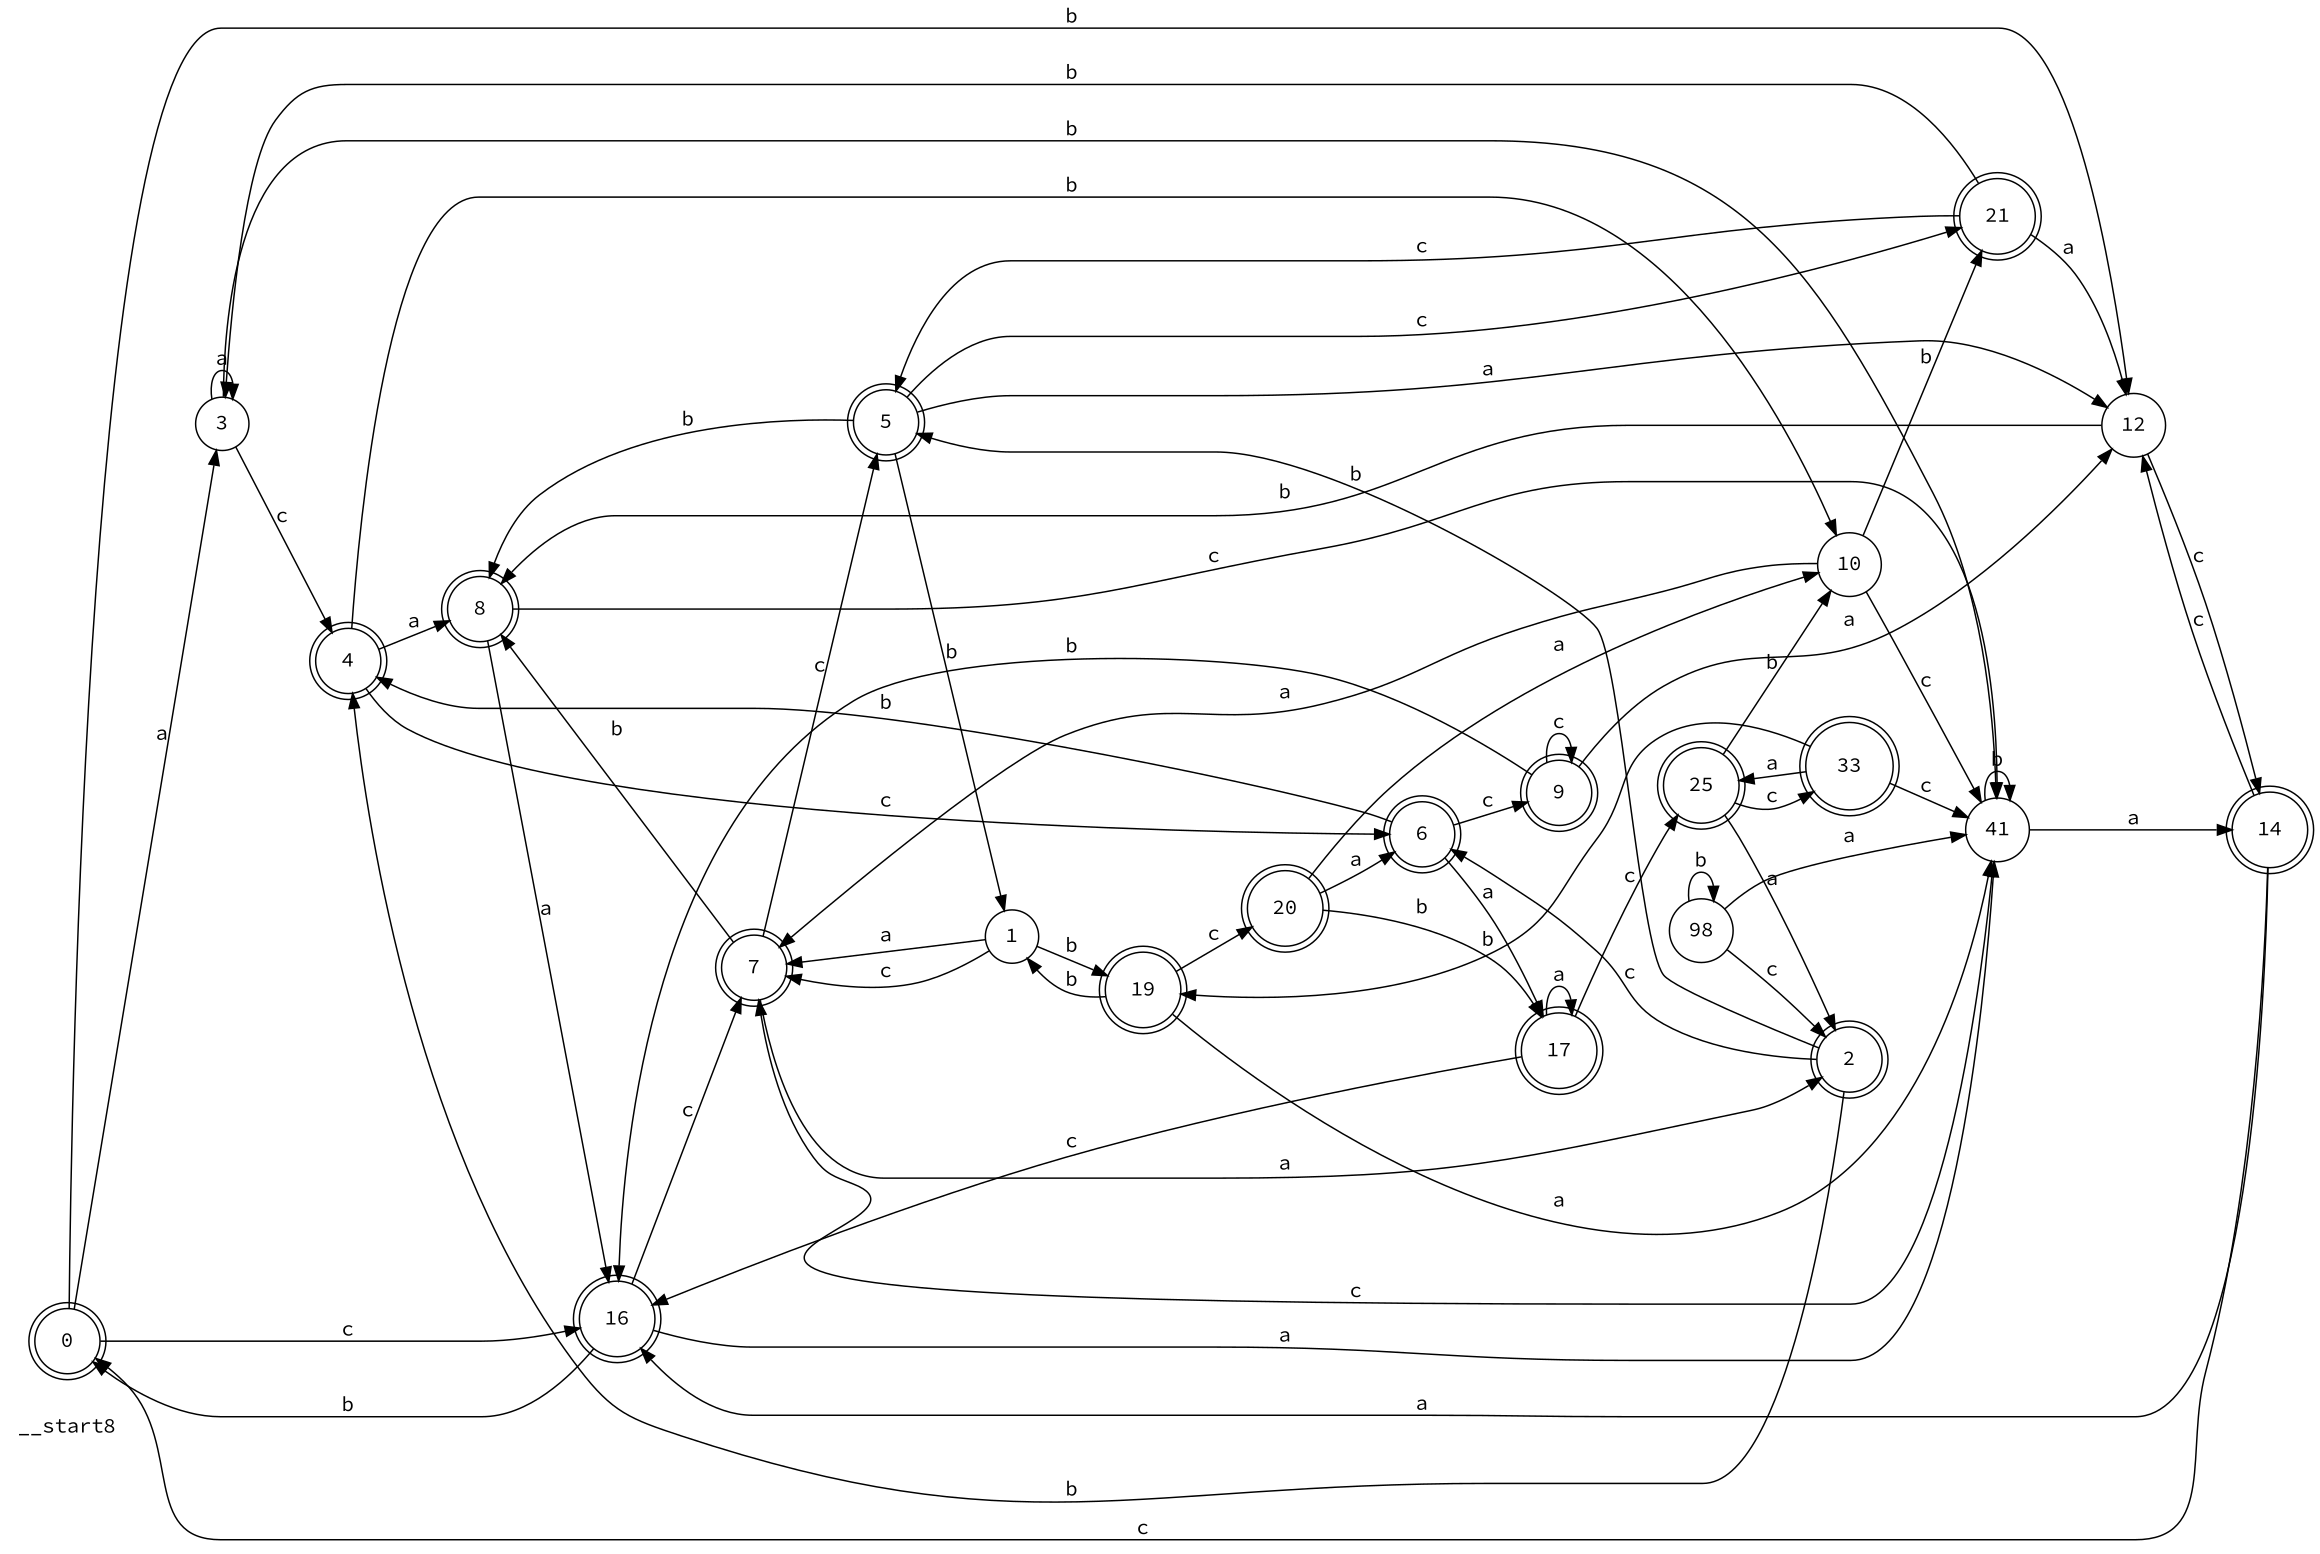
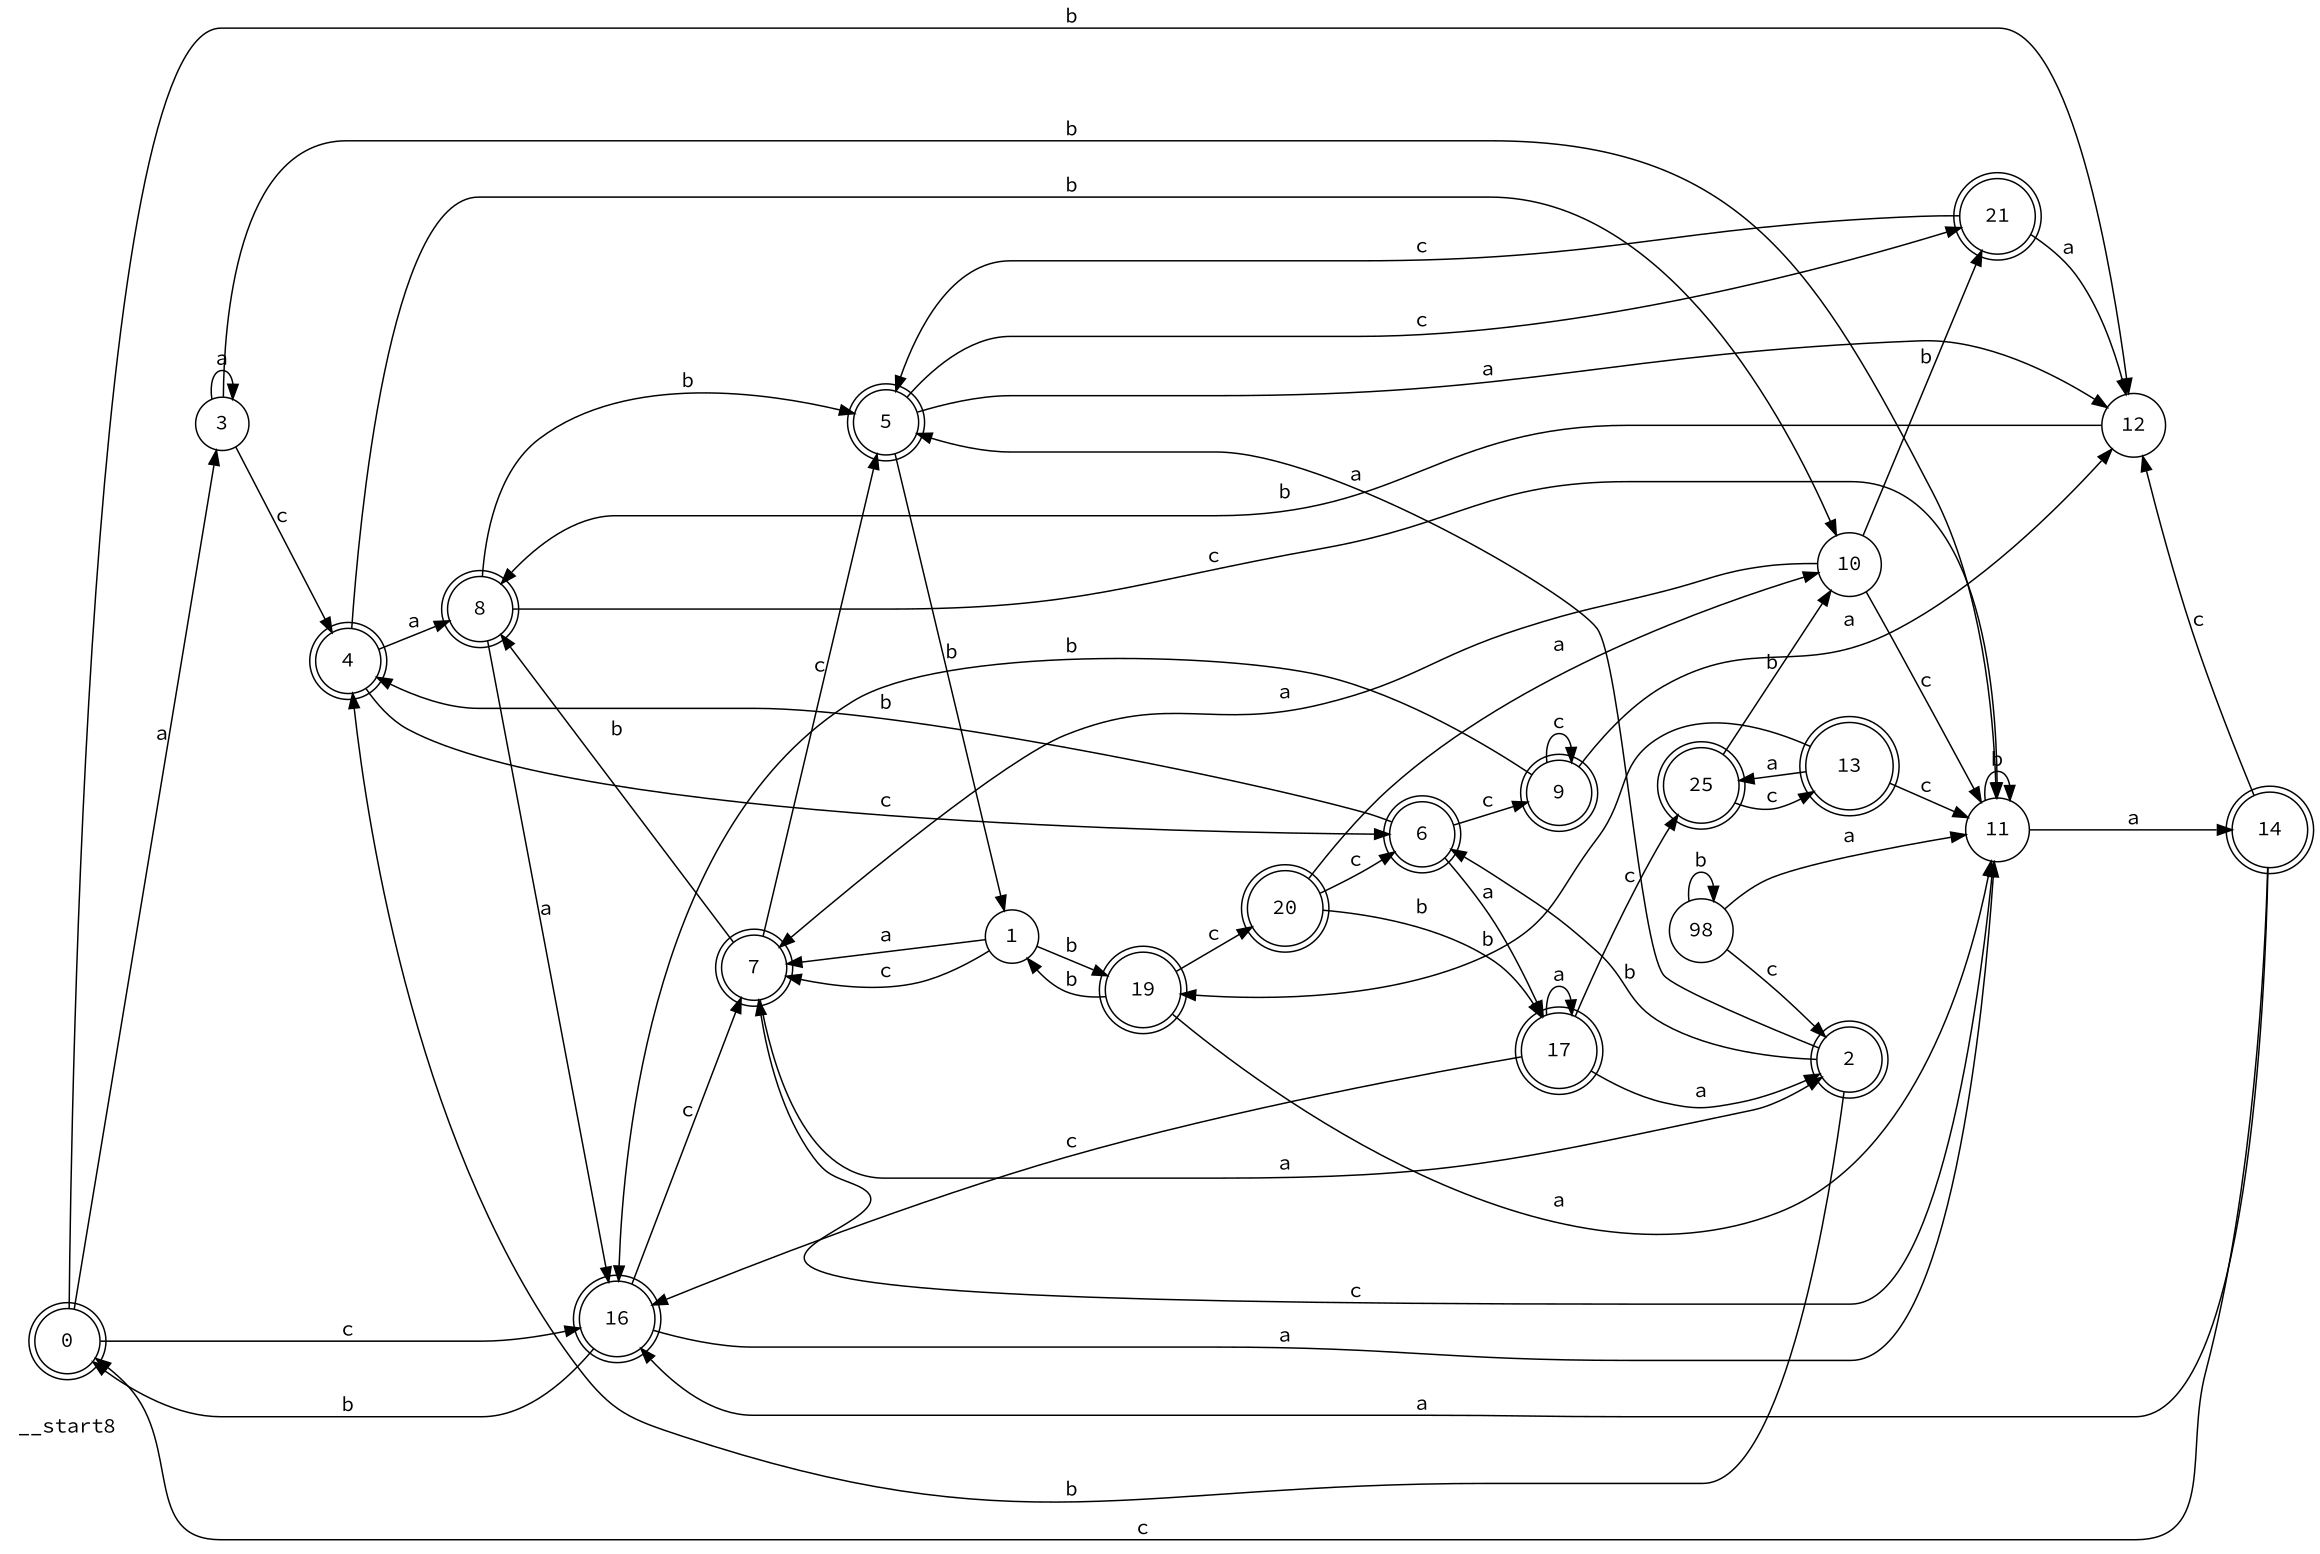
edge "21" -> "3": removed, label "b"
edge "5" -> "8": reversed
edge "2" -> "5": label "b" -> "a"
edge "12" -> "14": removed, label "c"
node "33": label "33" -> "13"
node "41": label "41" -> "11"
edge "20" -> "6": label "a" -> "c"
edge "25" -> "2": now "17" -> "2"
edge "2" -> "6": label "c" -> "b"
